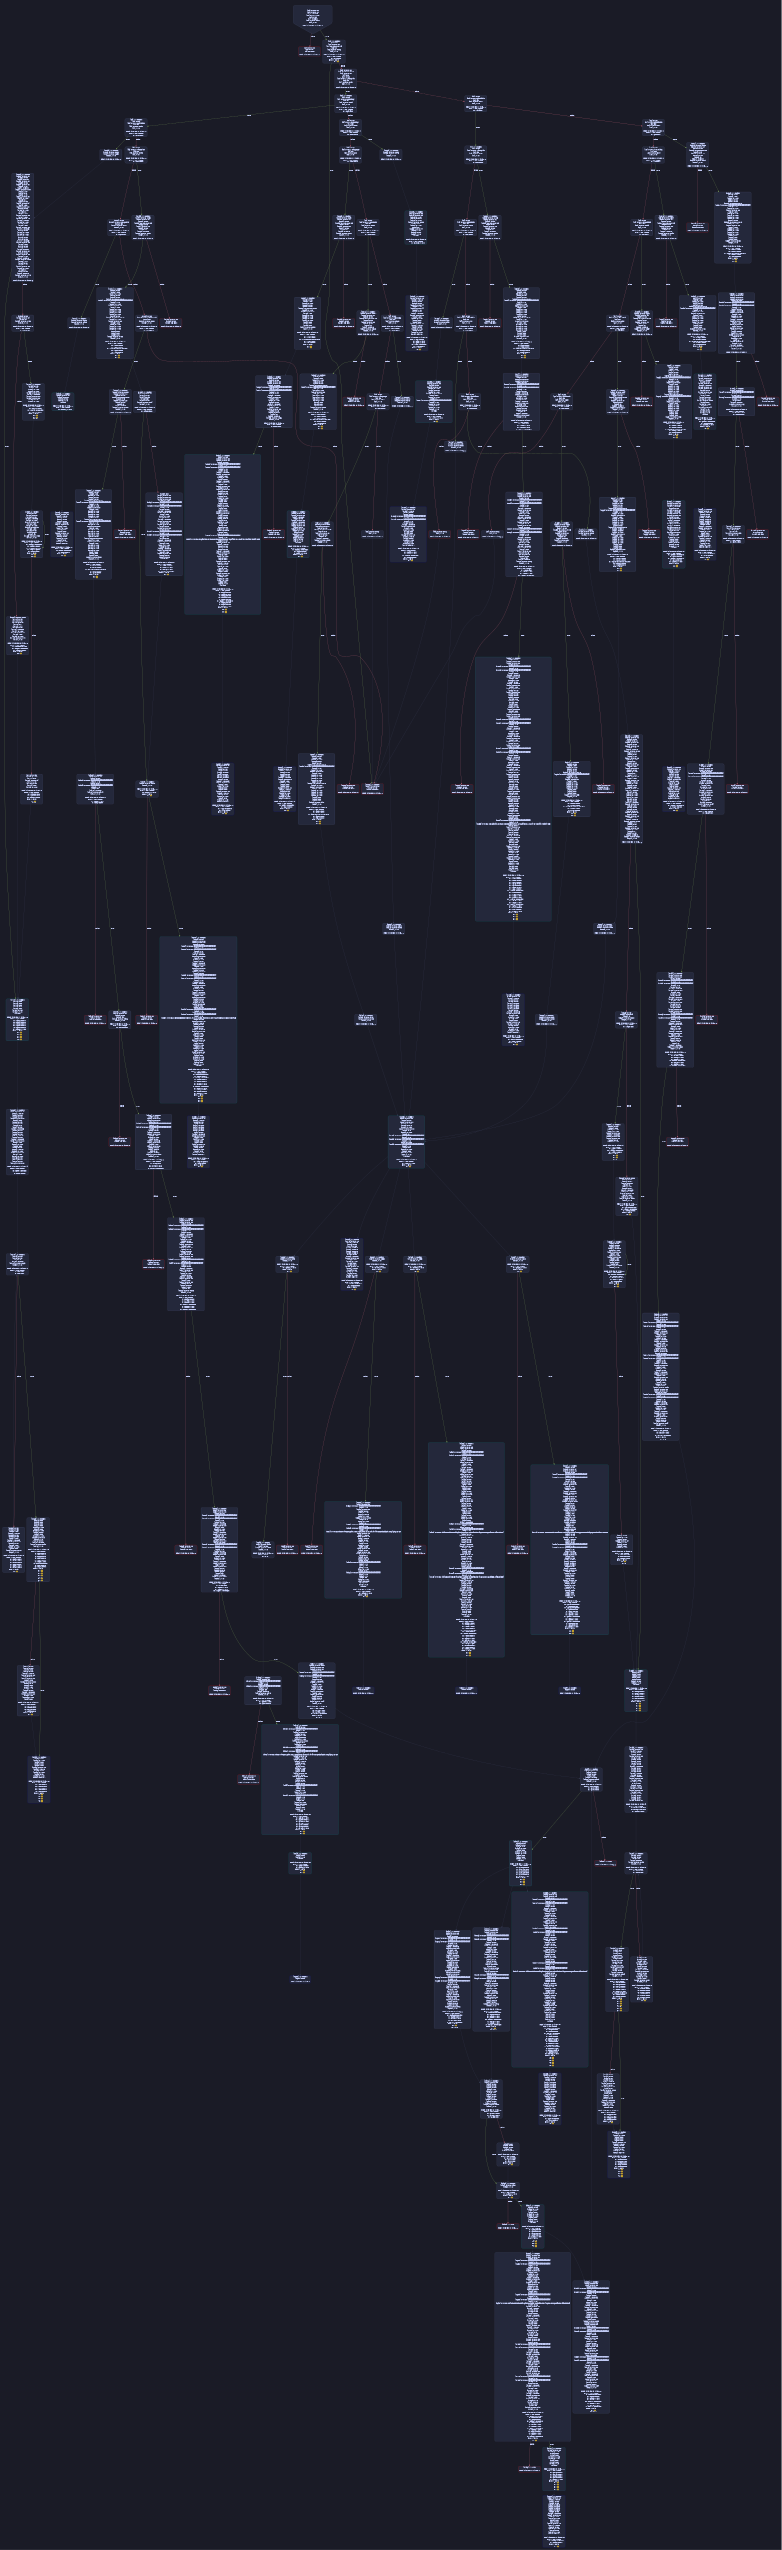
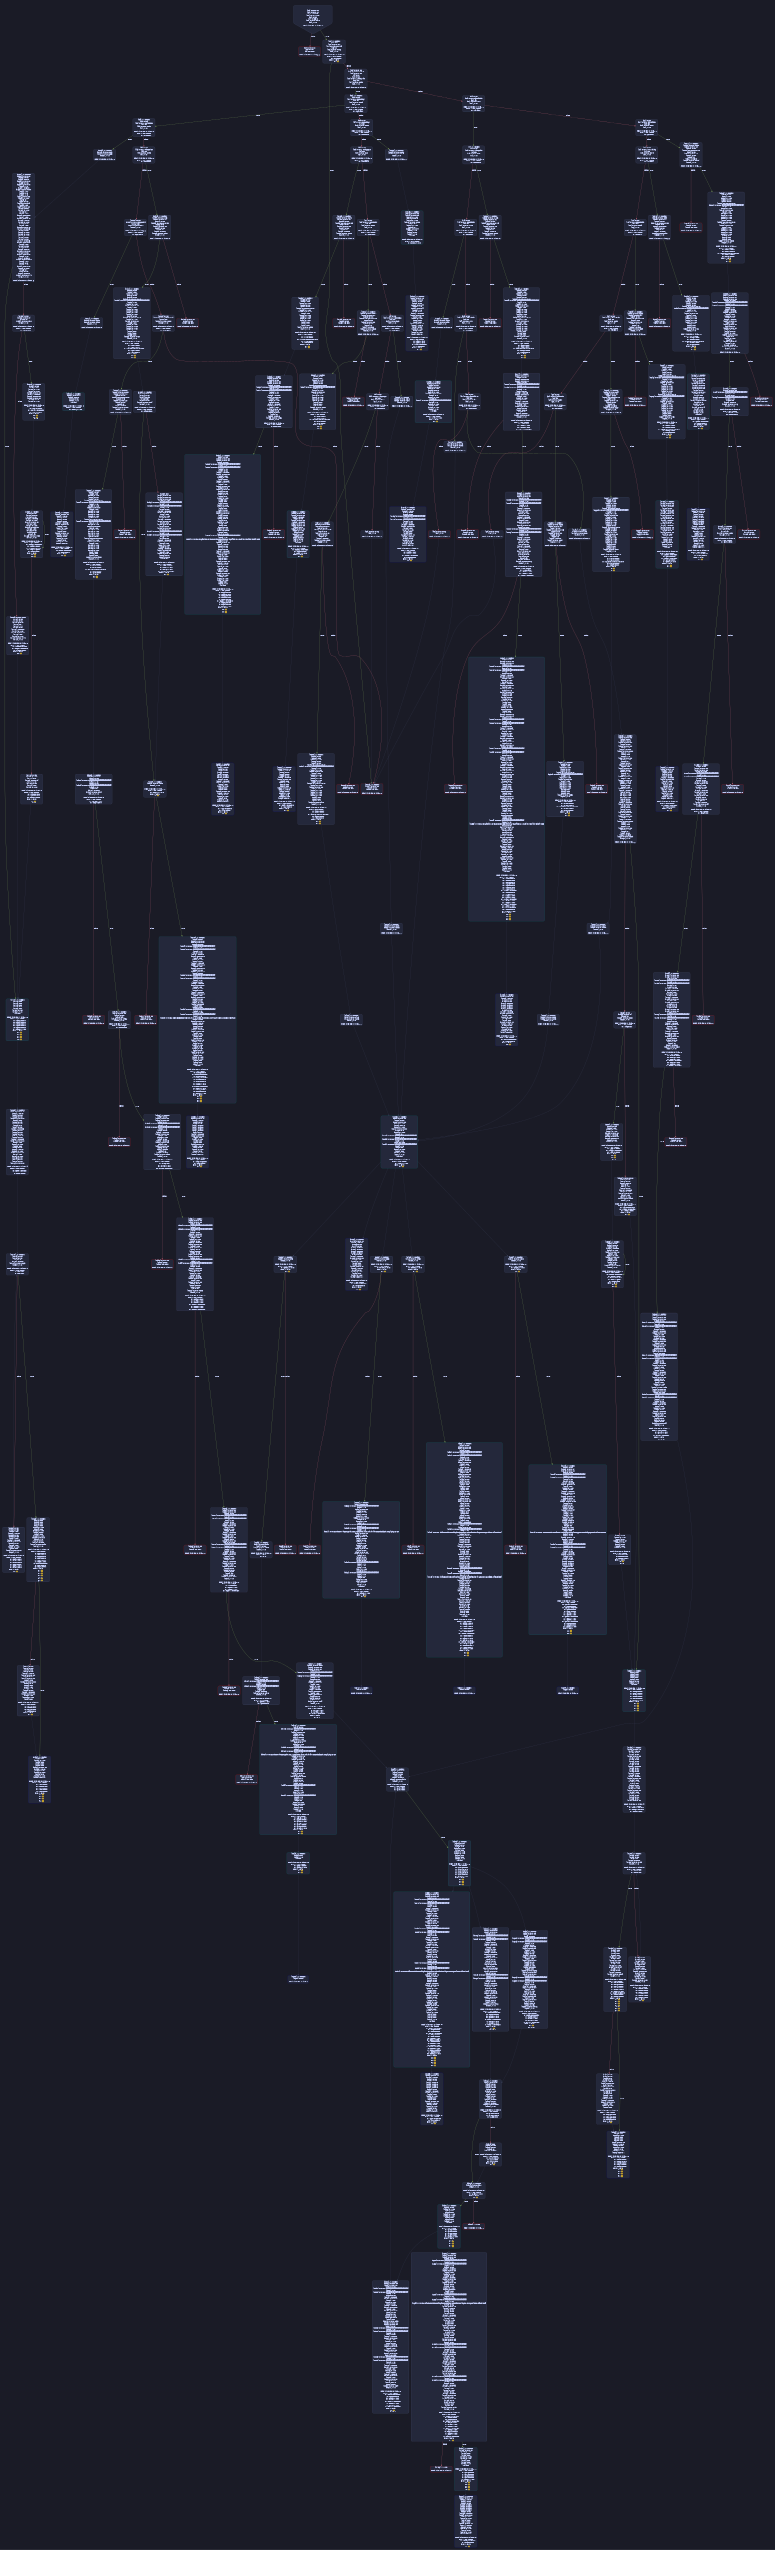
node "[190a] INVALID Stack size req: 0, sizeΔ: 0": removed
